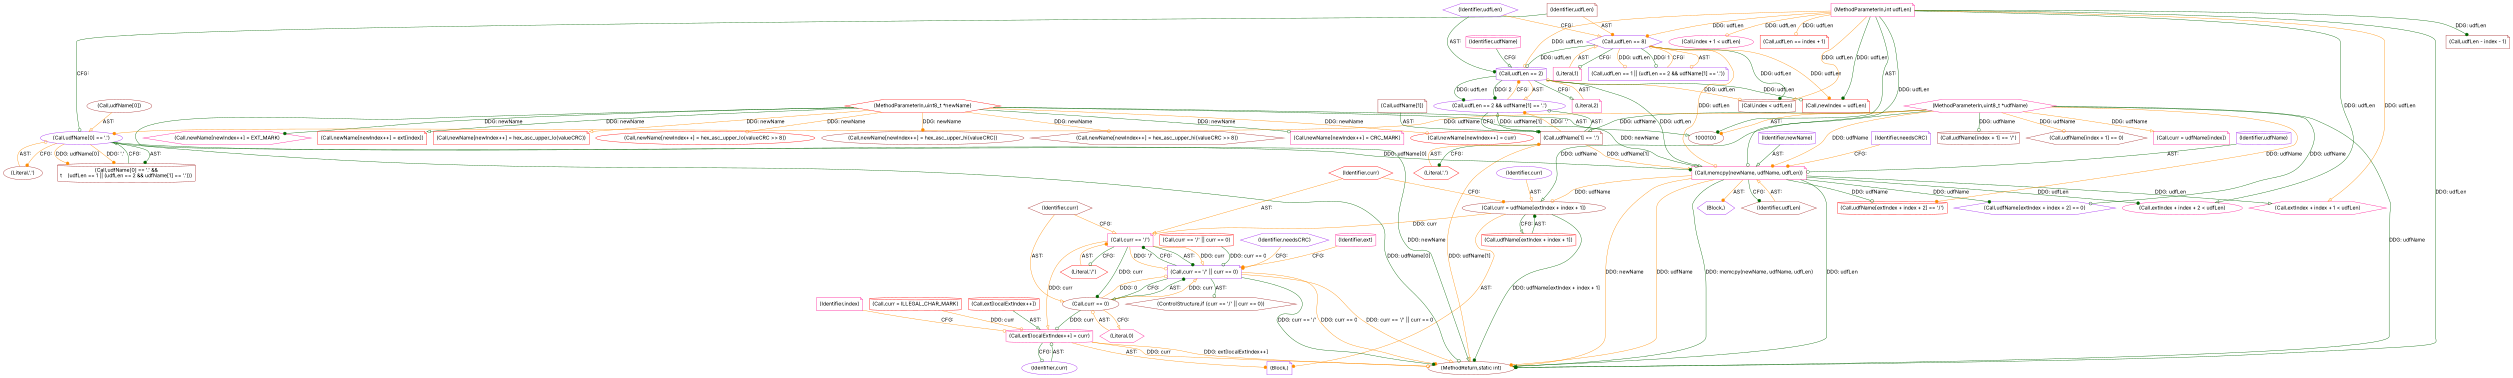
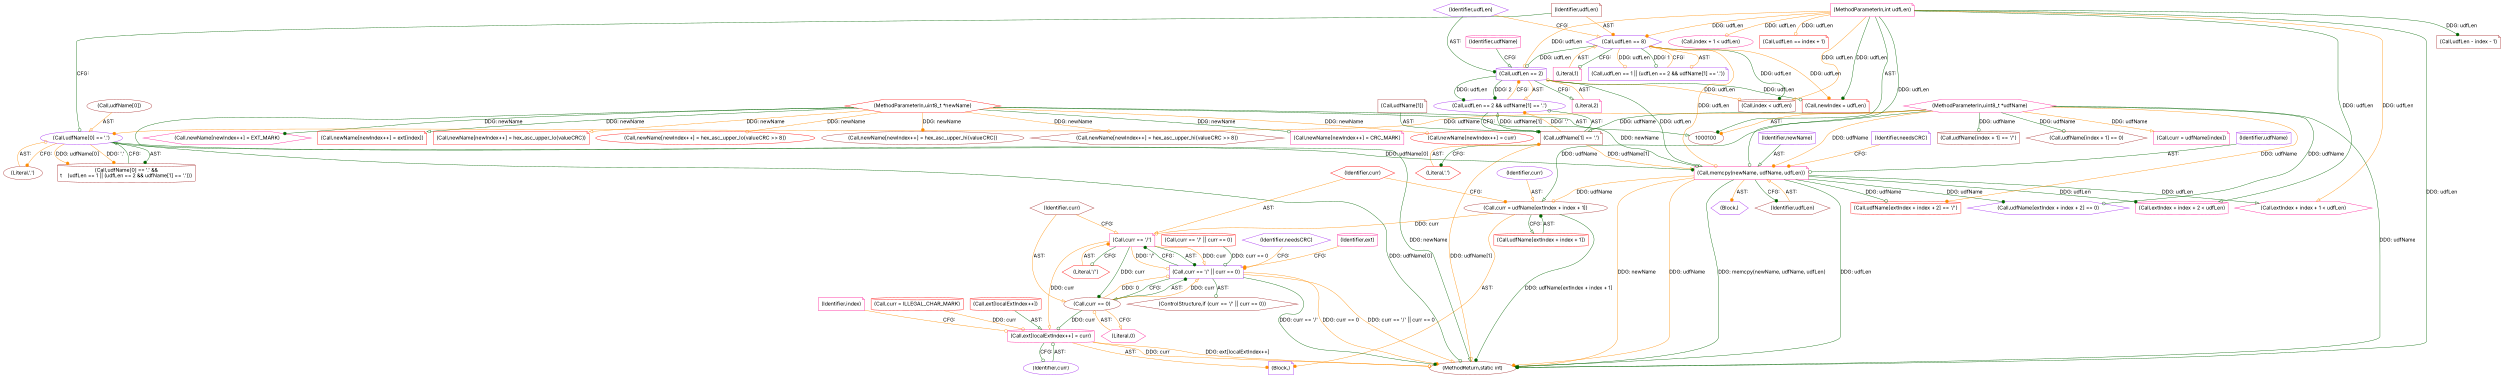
edge "(MethodParameterIn,uint8_t *udfName)" -> "(Call,udfName[index + 1] == 0)": color darkorange -> darkgreen
node "(Call,extIndex + index + 2 < udfLen)": shape ellipse -> cylinder
